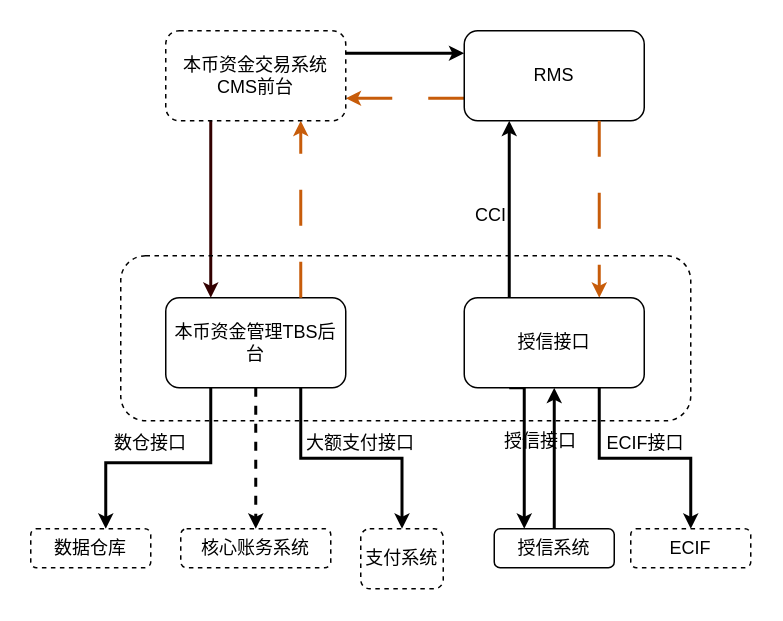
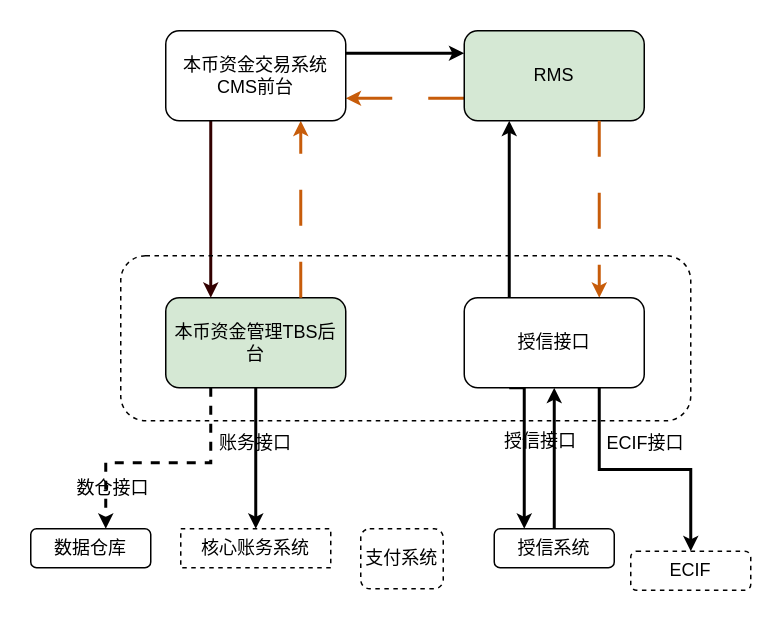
node "本币资金交易系统CMS前台": style dashed -> solid
node "RMS": fillcolor #ffffff -> #d5e8d4
node "CCI": removed
node "本币资金管理TBS后台": fillcolor #ffffff -> #d5e8d4
node "数仓接口": moved (151, 443) -> (113, 488)
node "账务接口": added
node "大额支付接口": removed
edge "本币资金管理TBS后台" -> "核心账务系统": style dashed -> solid
edge "本币资金管理TBS后台" -> "支付系统": removed
edge "本币资金管理TBS后台" -> "数据仓库": style solid -> dashed
node "数据仓库": style dashed -> solid
node "核心账务系统": shape rounded rectangle -> rectangle
node "ECIF": moved (691, 548) -> (691, 571)
